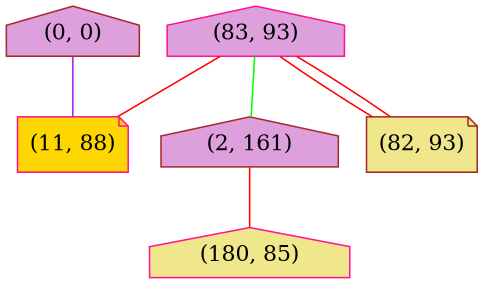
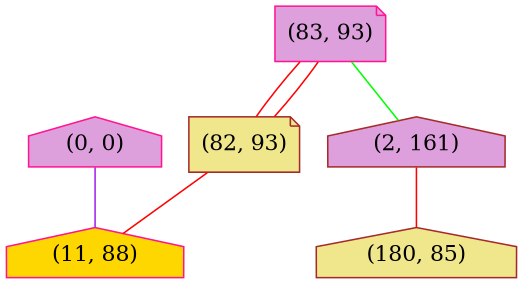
node "(0, 0)": color brown -> deeppink
node "(83, 93)": shape house -> note
edge "(83, 93)" -- "(11, 88)": now "(82, 93)" -- "(11, 88)"
node "(11, 88)": shape note -> house
node "(180, 85)": color deeppink -> brown
